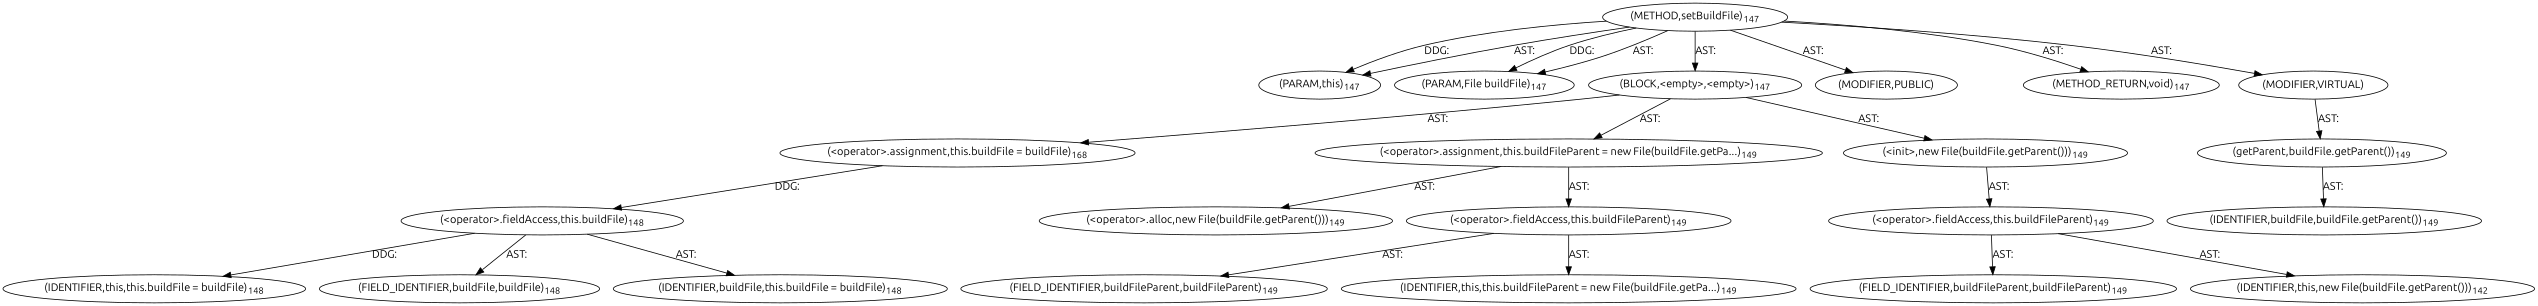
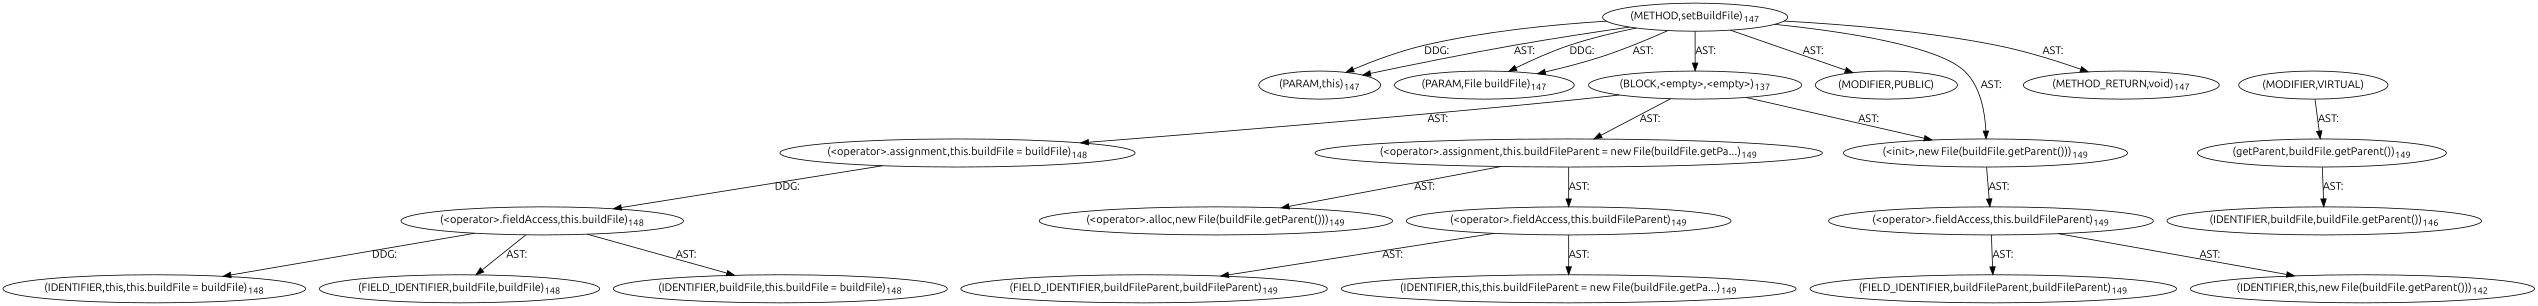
edge "(METHOD,setBuildFile)" -> "(MODIFIER,VIRTUAL)": now "(METHOD,setBuildFile)" -> "(<init>,new File(buildFile.getParent()))"
node "(BLOCK,<empty>,<empty>)": text "147" -> "137"
node "(<operator>.assignment,this.buildFile = buildFile)": text "168" -> "148"
node "(IDENTIFIER,buildFile,buildFile.getParent())": text "149" -> "146"
